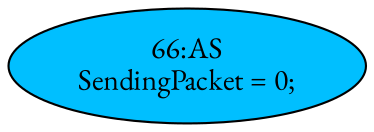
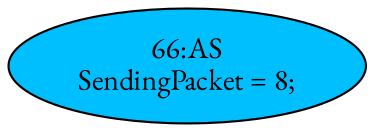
node "66:AS SendingPacket = 0;": label "66:AS SendingPacket = 0;" -> "66:AS SendingPacket = 8;"
